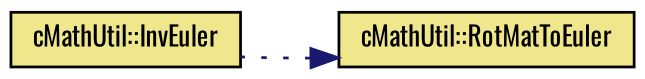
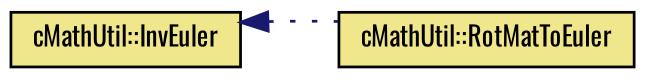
edge "cMathUtil::InvEuler" -> "cMathUtil::RotMatToEuler": reversed
